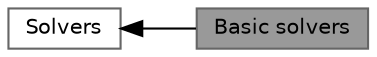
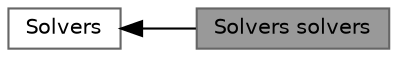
node "Basic solvers": label "Basic solvers" -> "Solvers solvers"
